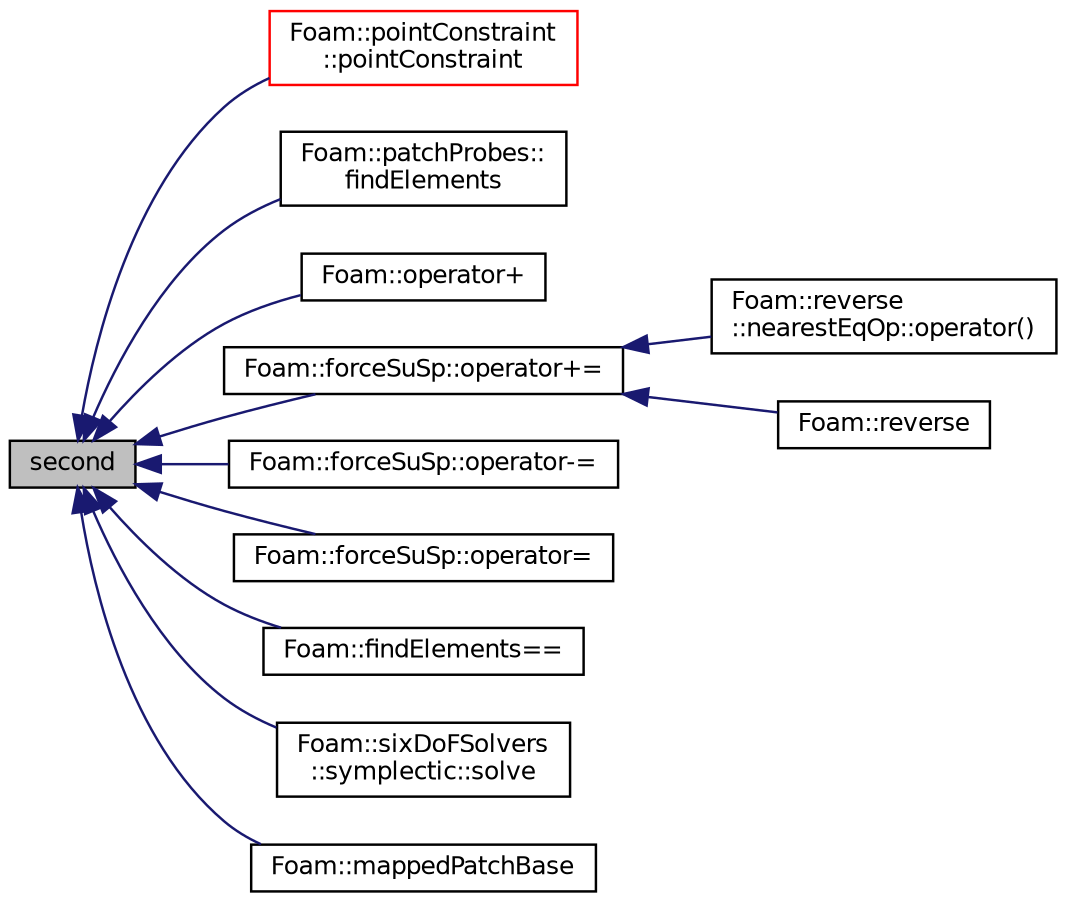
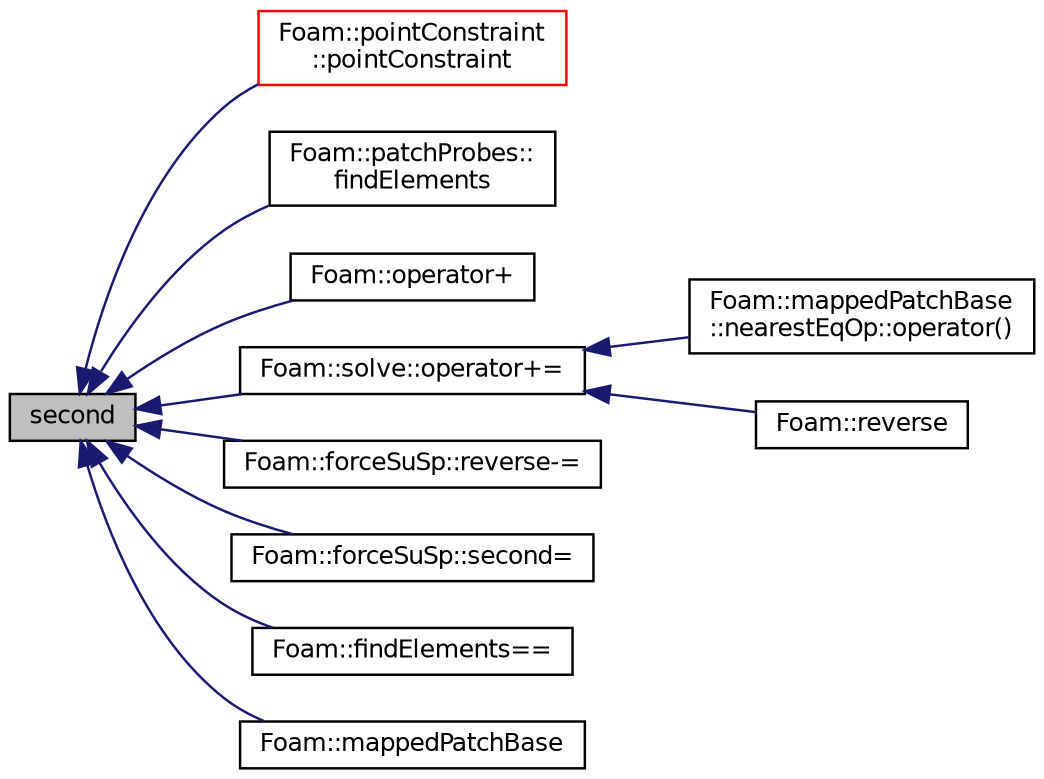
node "Foam::reverse ::nearestEqOp::operator()": label "Foam::reverse ::nearestEqOp::operator()" -> "Foam::mappedPatchBase ::nearestEqOp::operator()"
node "Foam::forceSuSp::operator+=": label "Foam::forceSuSp::operator+=" -> "Foam::solve::operator+="
node "Foam::forceSuSp::operator-=": label "Foam::forceSuSp::operator-=" -> "Foam::forceSuSp::reverse-="
node "Foam::forceSuSp::operator=": label "Foam::forceSuSp::operator=" -> "Foam::forceSuSp::second="
node "Foam::sixDoFSolvers ::symplectic::solve": removed
